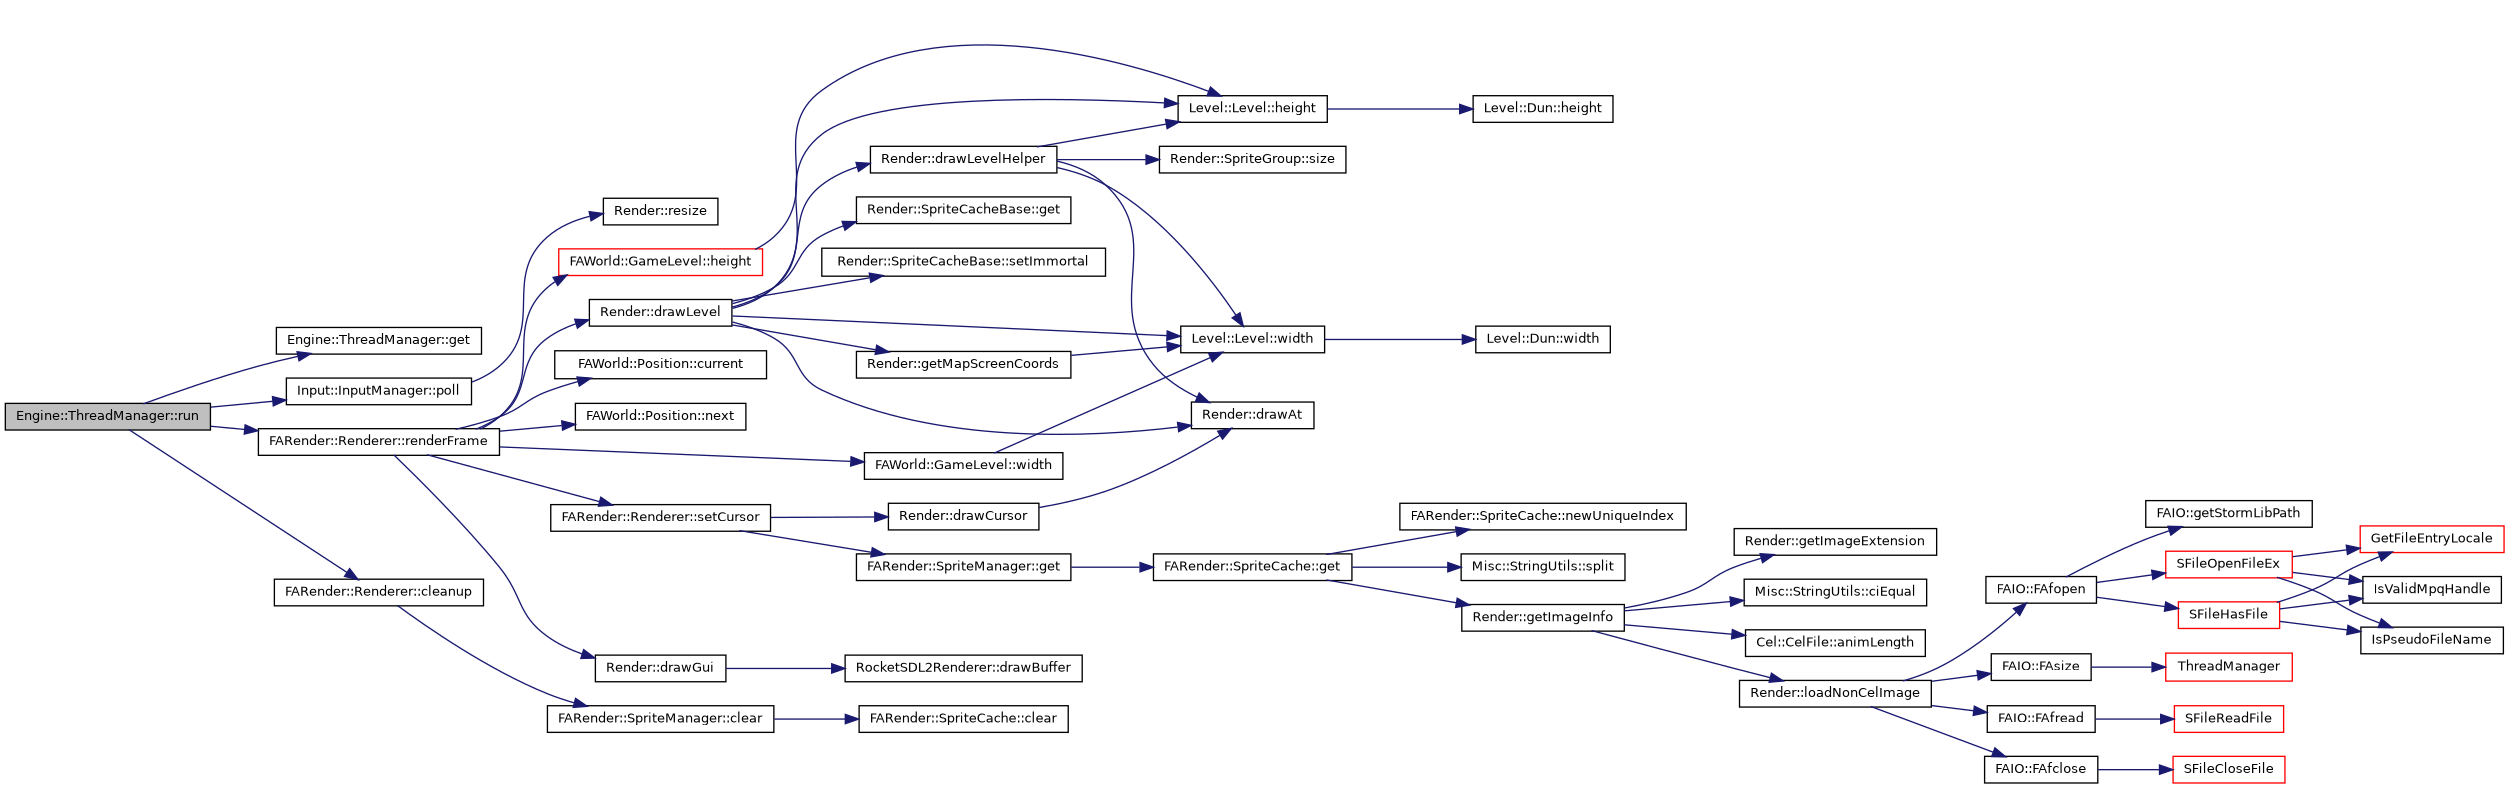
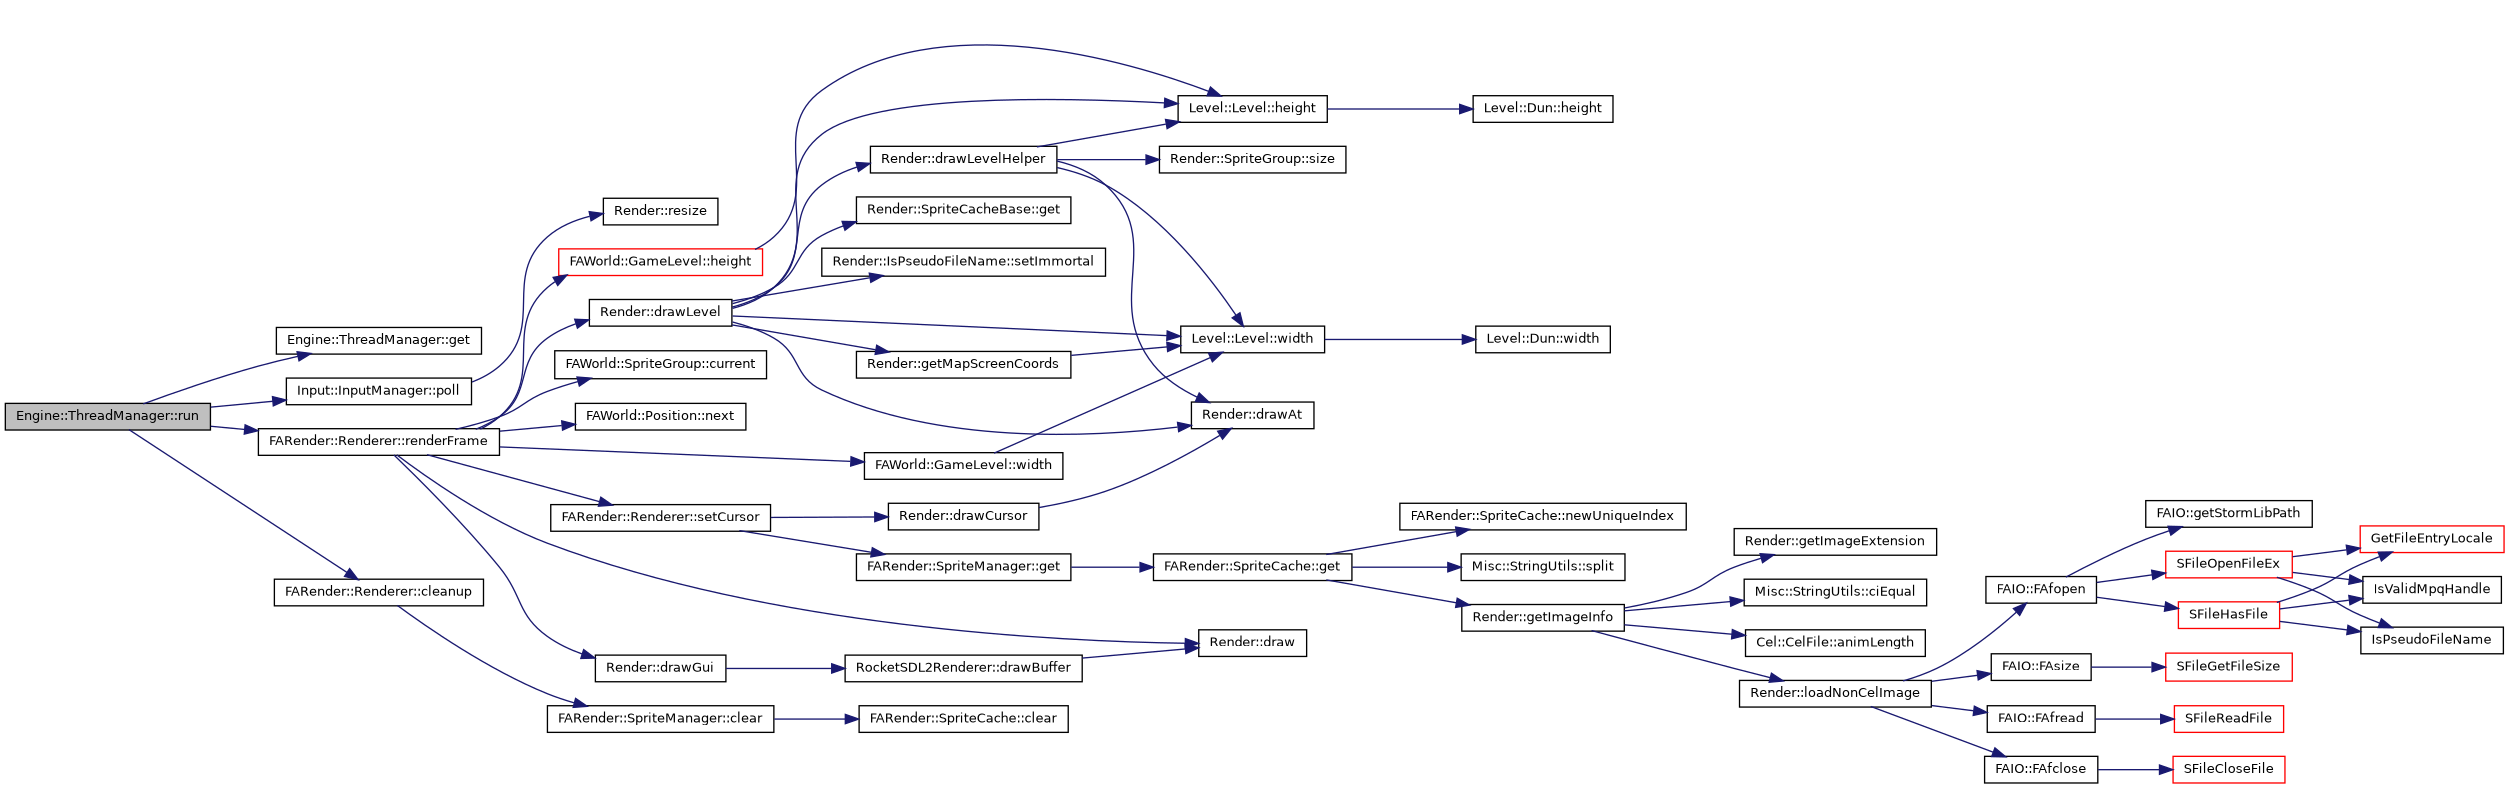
node "Render::SpriteCacheBase::setImmortal": label "Render::SpriteCacheBase::setImmortal" -> "Render::IsPseudoFileName::setImmortal"
node "FAWorld::Position::current": label "FAWorld::Position::current" -> "FAWorld::SpriteGroup::current"
node "Render::draw": added
node "ThreadManager": label "ThreadManager" -> "SFileGetFileSize"
